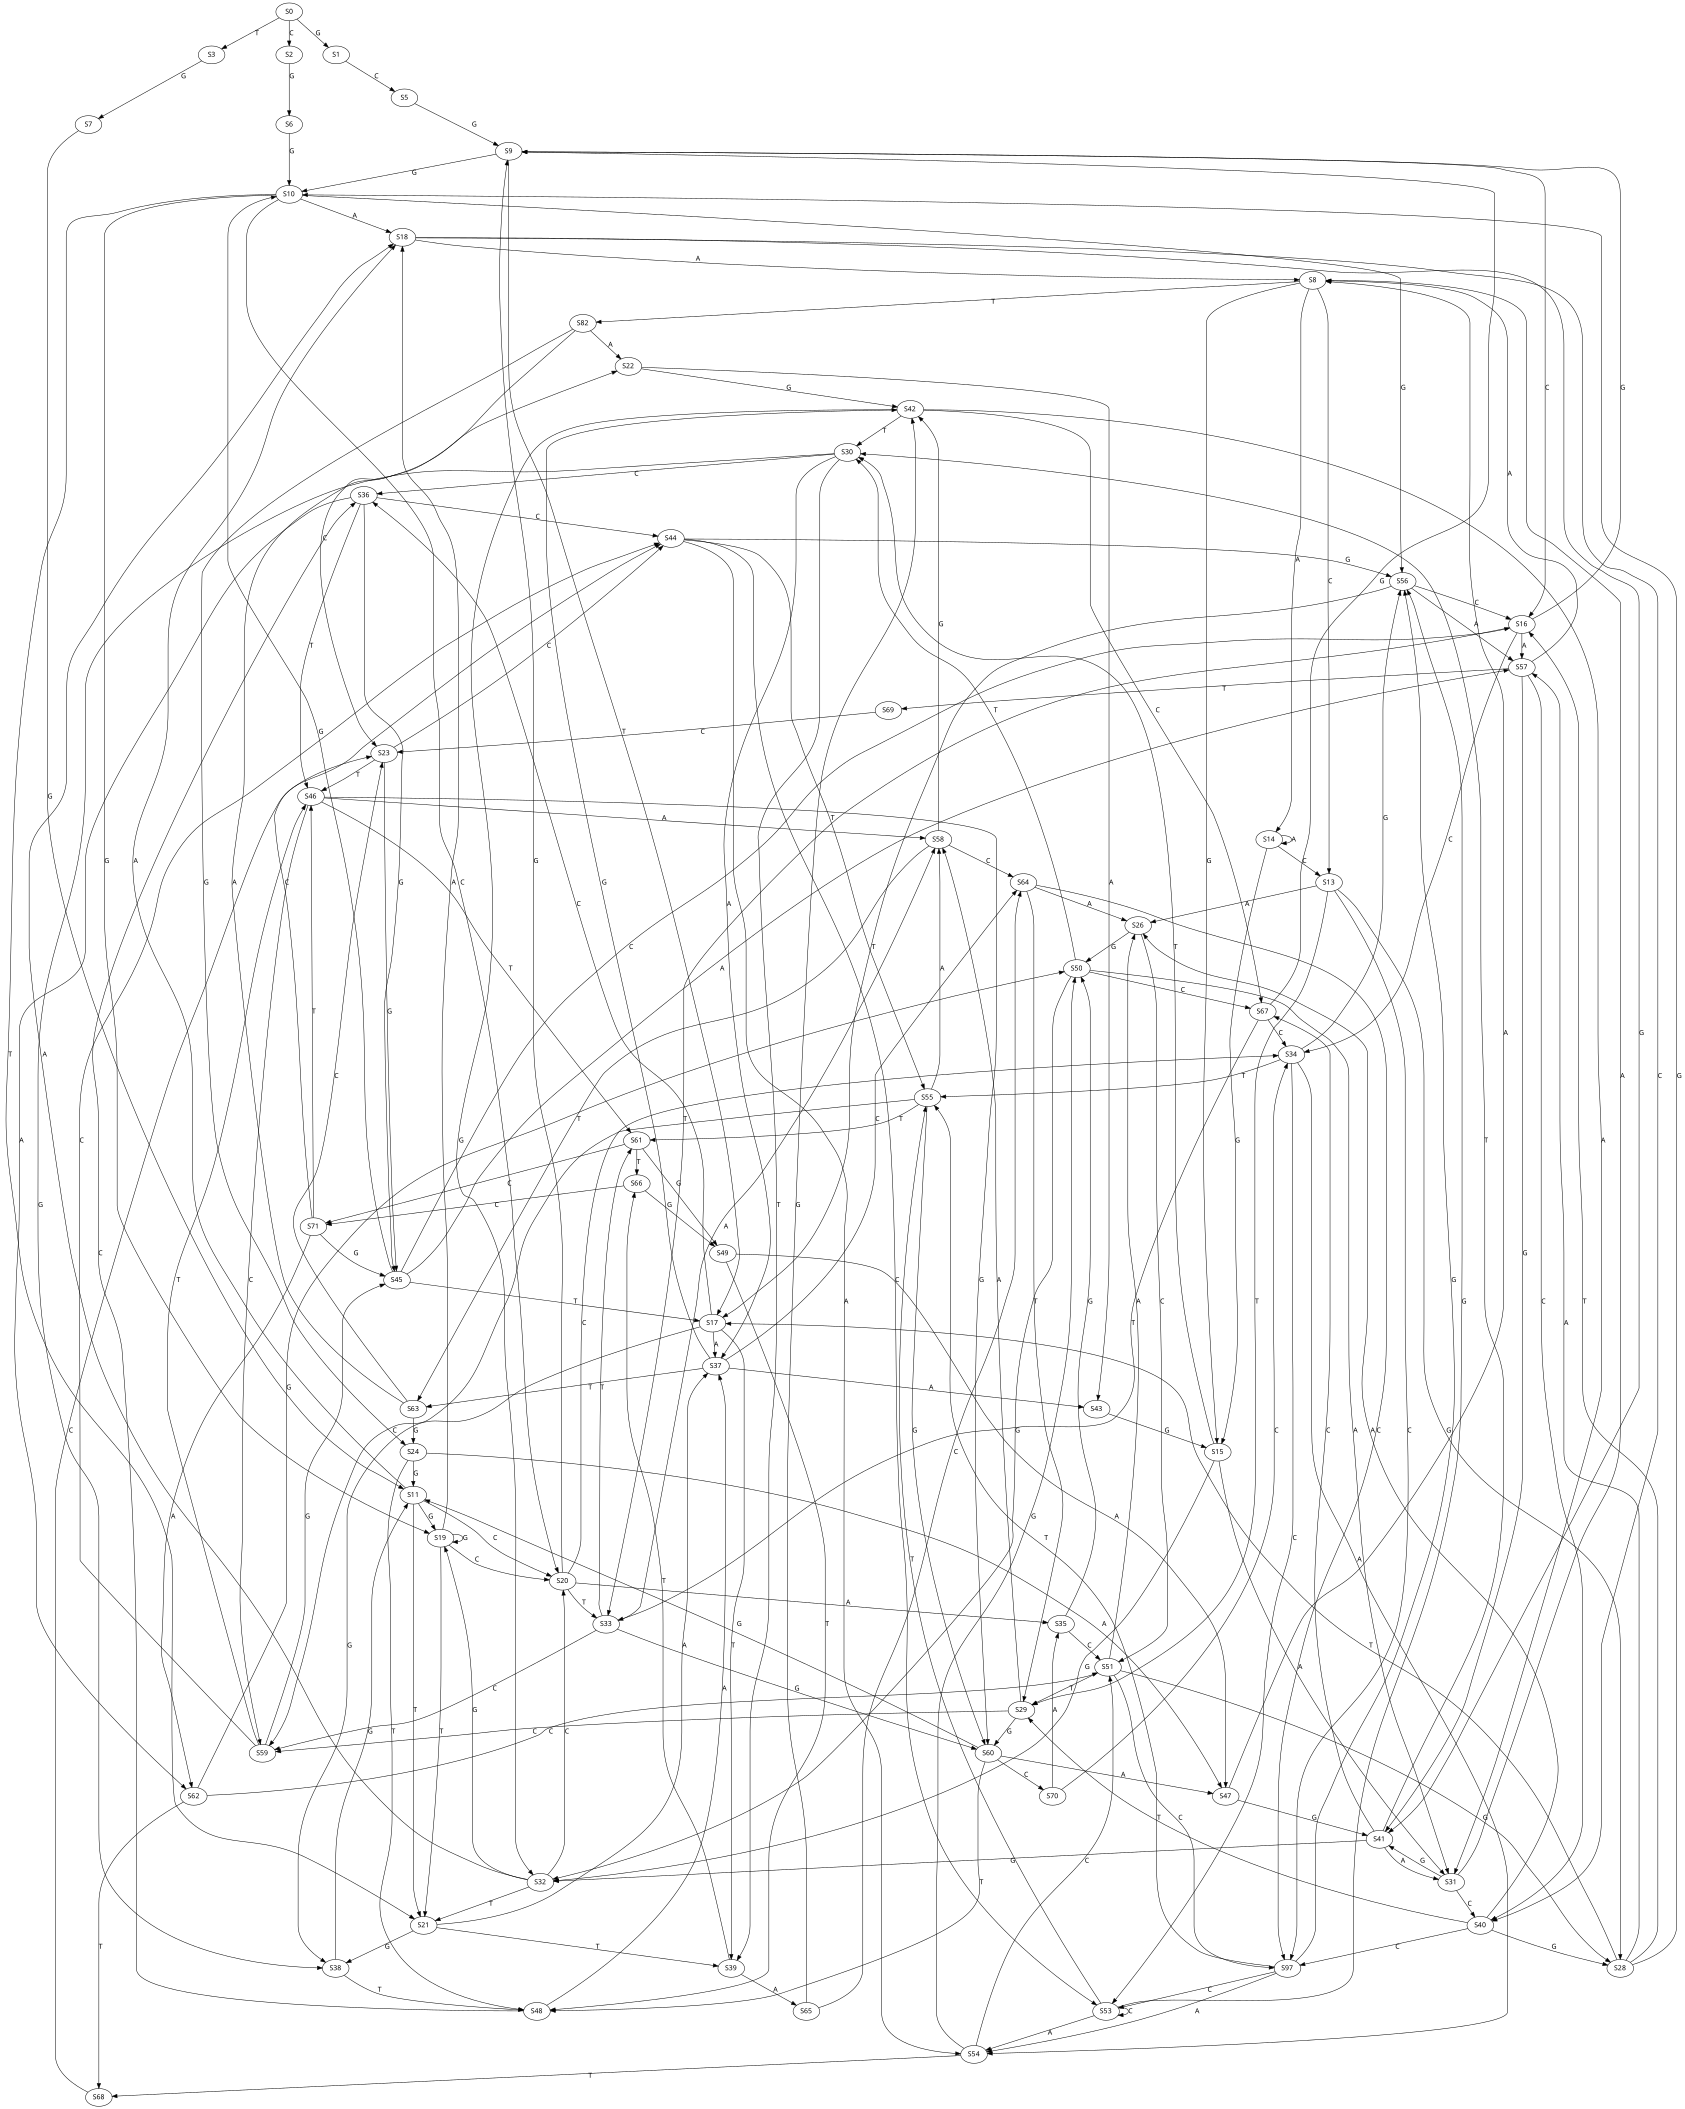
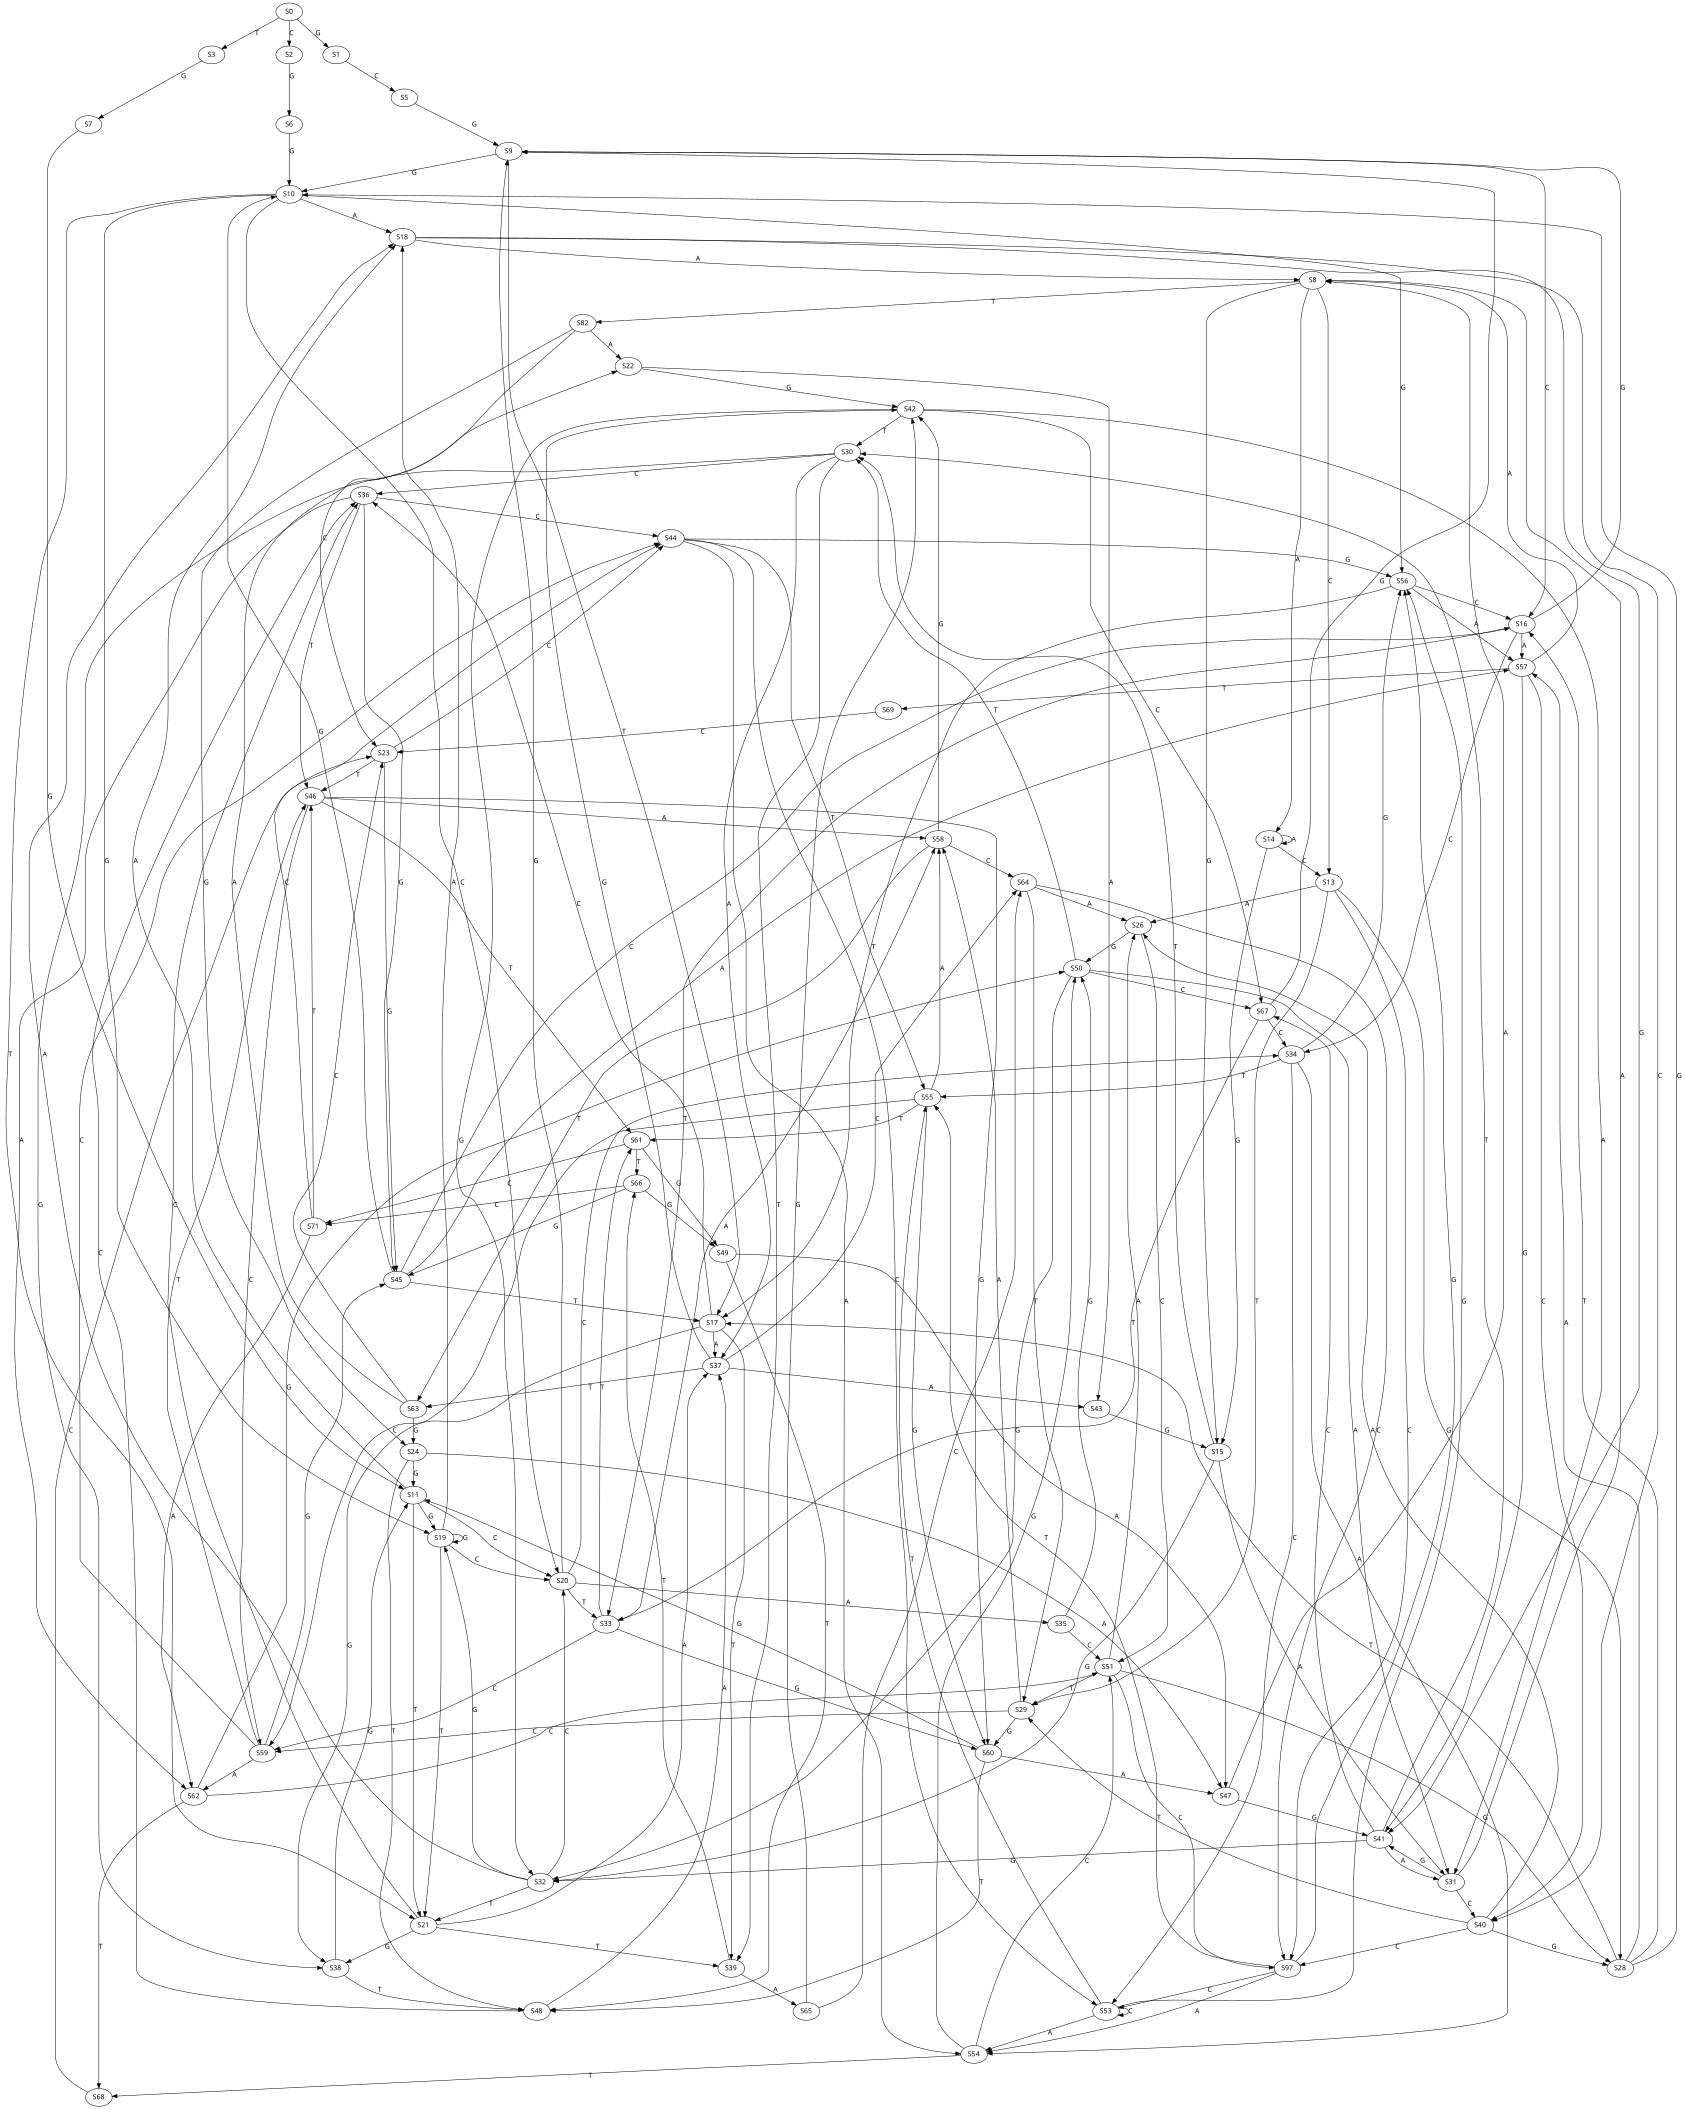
edge "S21" -> "S36": added, label "C"
edge "S71" -> "S45": now "S66" -> "S45"
edge "S59" -> "S62": added, label "A"
node "S70": removed
